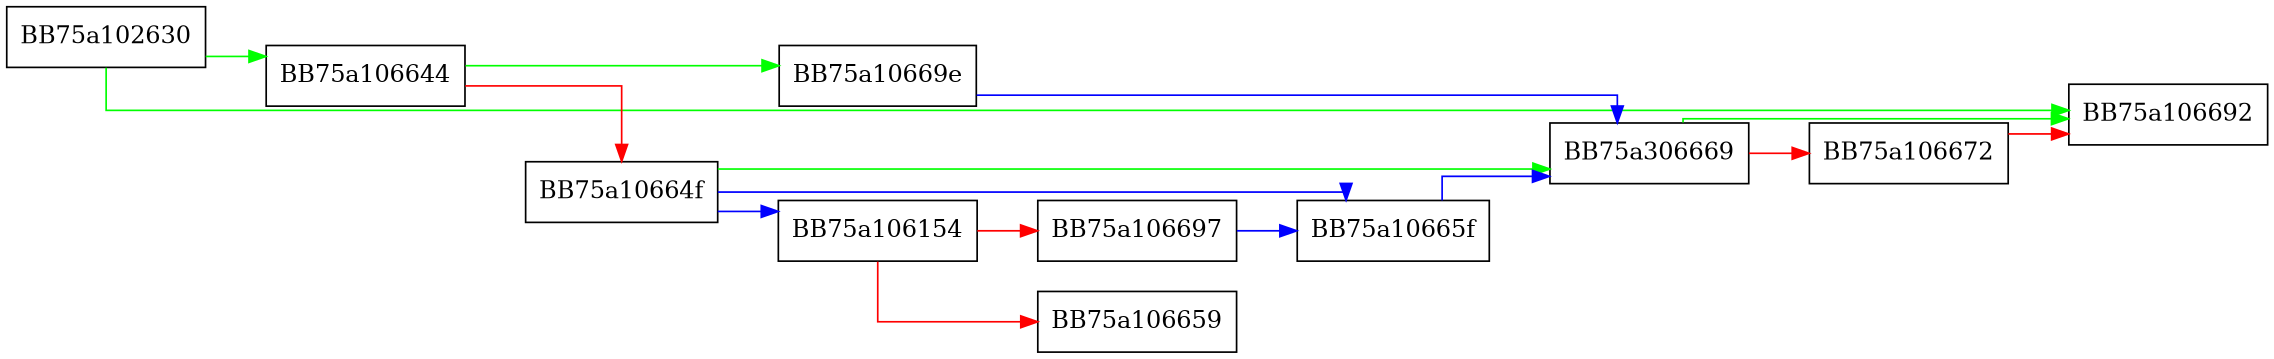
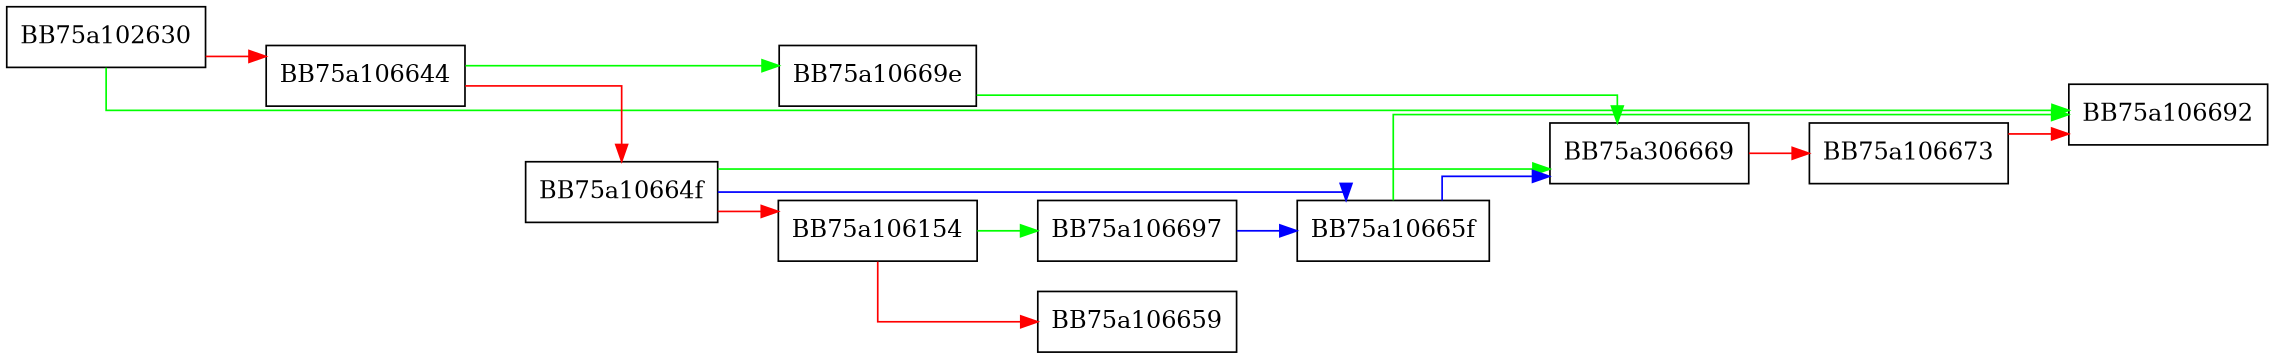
edge "BB75a102630" -> "BB75a106644": color green -> red
edge "BB75a10669e" -> "BB75a306669": color blue -> green
edge "BB75a306669" -> "BB75a106692": now "BB75a10665f" -> "BB75a106692"
node "BB75a106672": label "BB75a106672" -> "BB75a106673"
edge "BB75a10664f" -> "BB75a106154": color blue -> red
edge "BB75a106154" -> "BB75a106697": color red -> green
